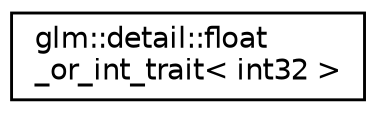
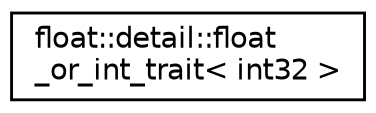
node "glm::detail::float _or_int_trait< int32 >": label "glm::detail::float _or_int_trait< int32 >" -> "float::detail::float _or_int_trait< int32 >"
